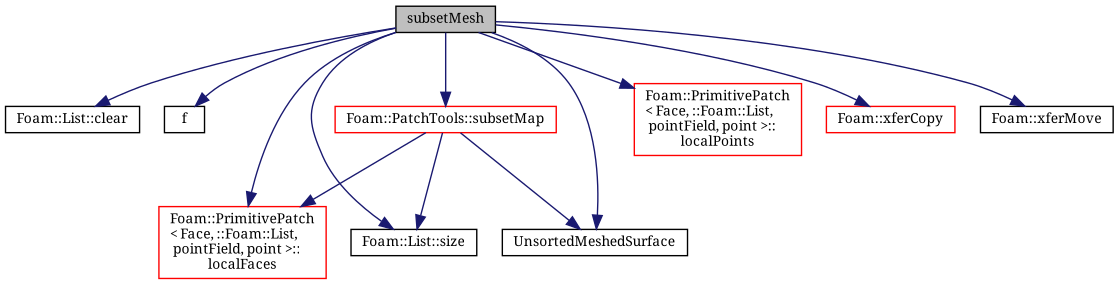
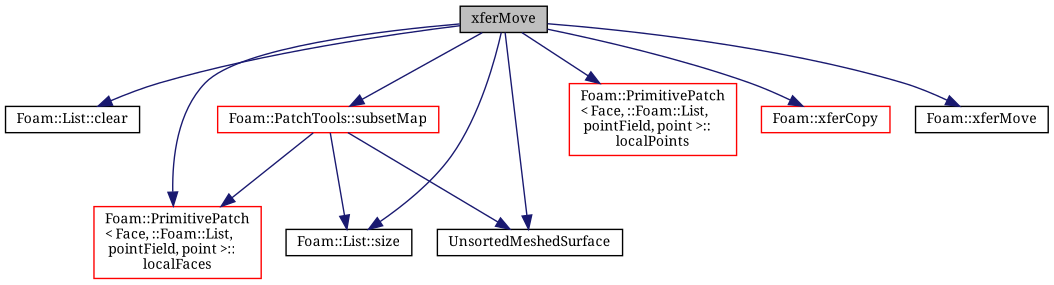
node "subsetMesh": label "subsetMesh" -> "xferMove"
node "f": removed
